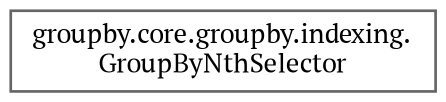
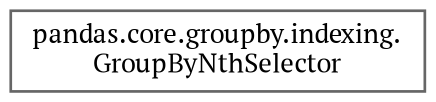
node "groupby.core.groupby.indexing. GroupByNthSelector": label "groupby.core.groupby.indexing. GroupByNthSelector" -> "pandas.core.groupby.indexing. GroupByNthSelector"
